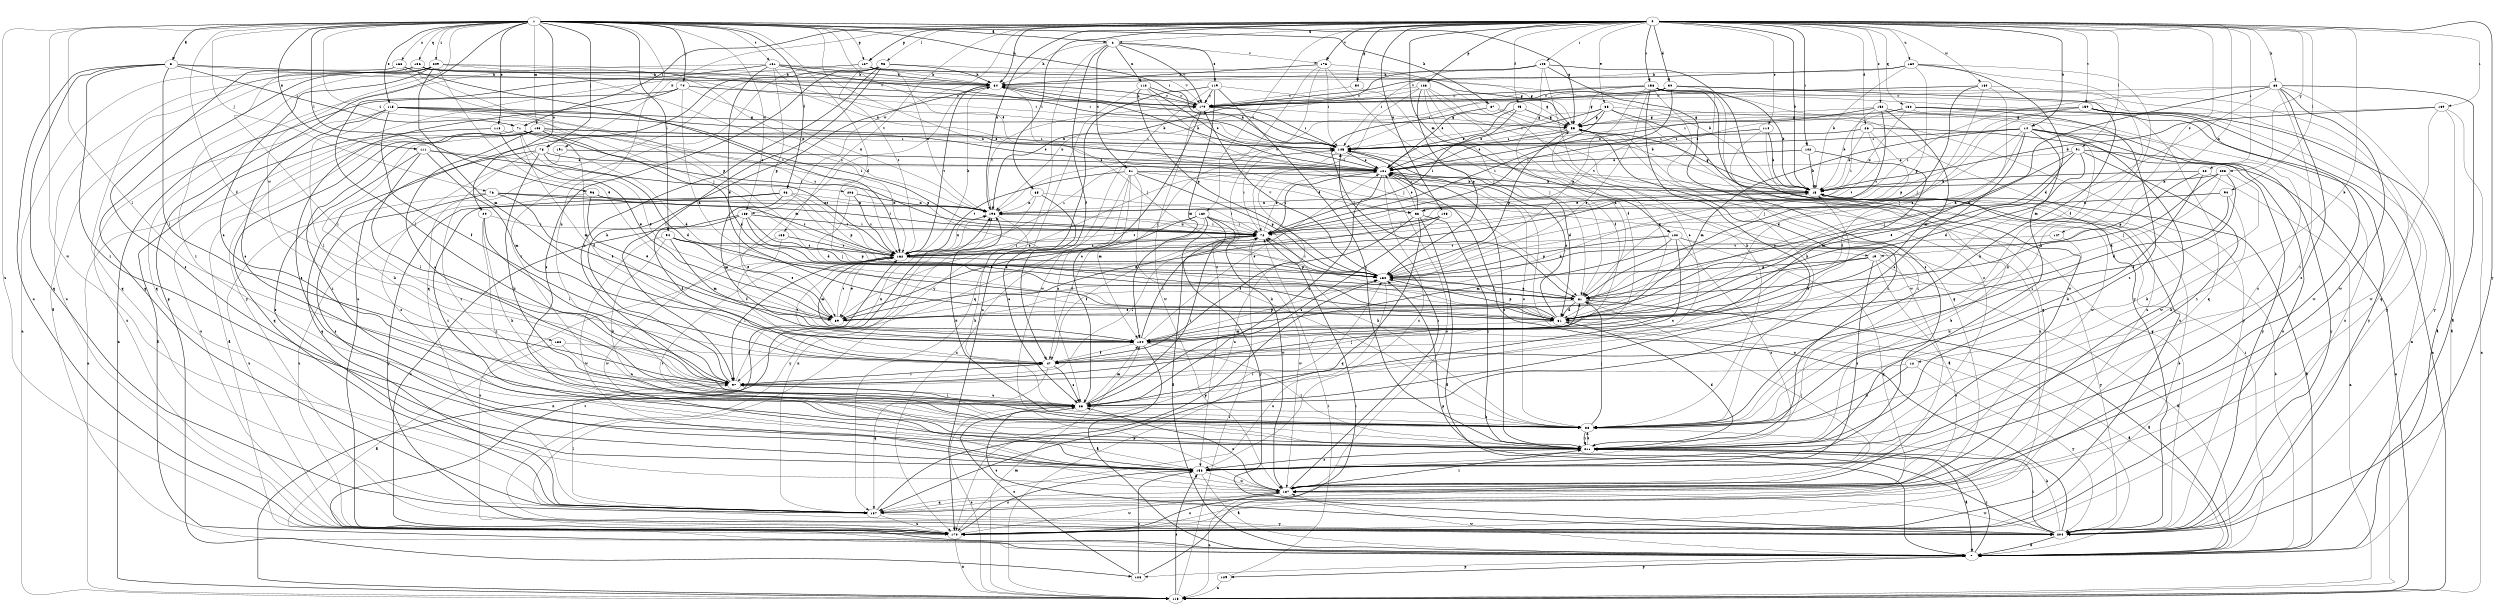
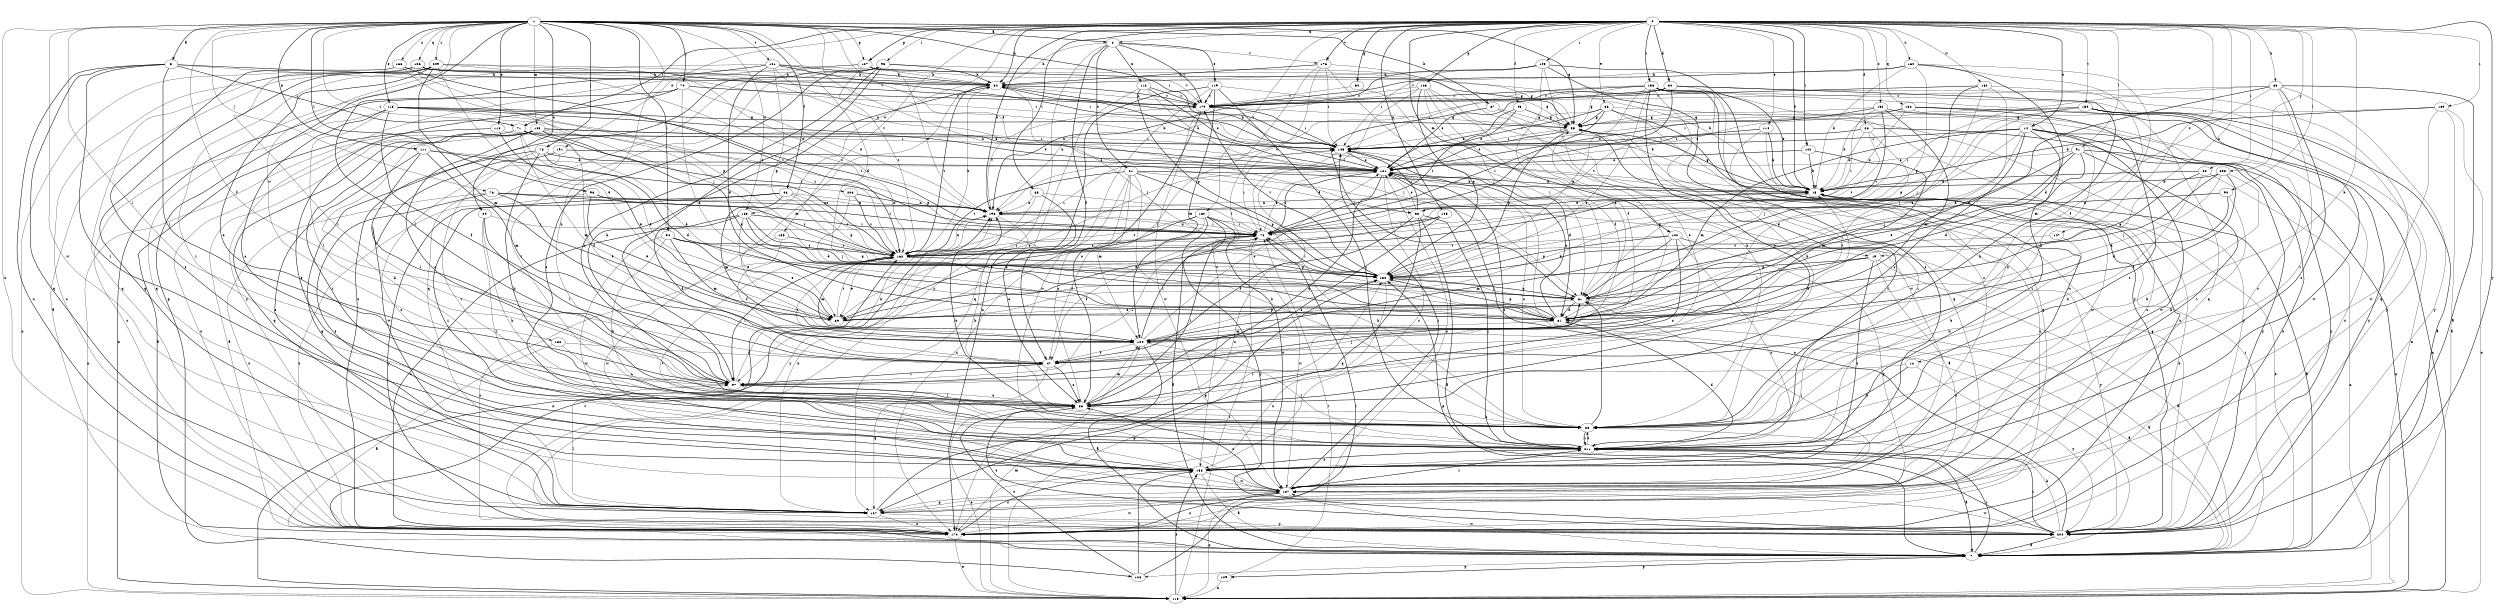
edge "68" -> "88": style bold -> solid
edge "81" -> "7": style bold -> solid
edge "63" -> "187": now "191" -> "187"
